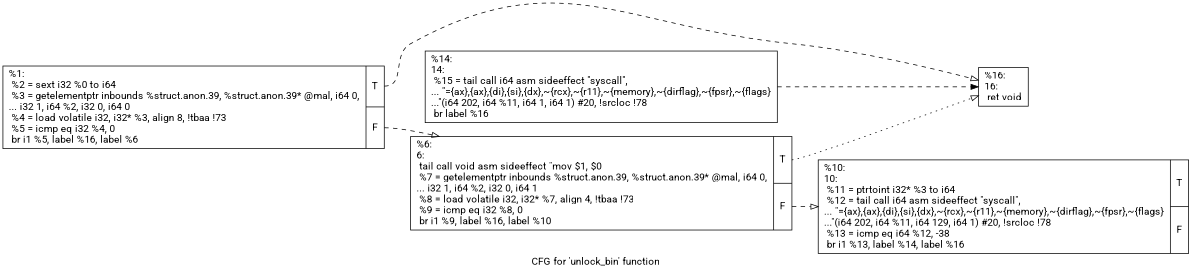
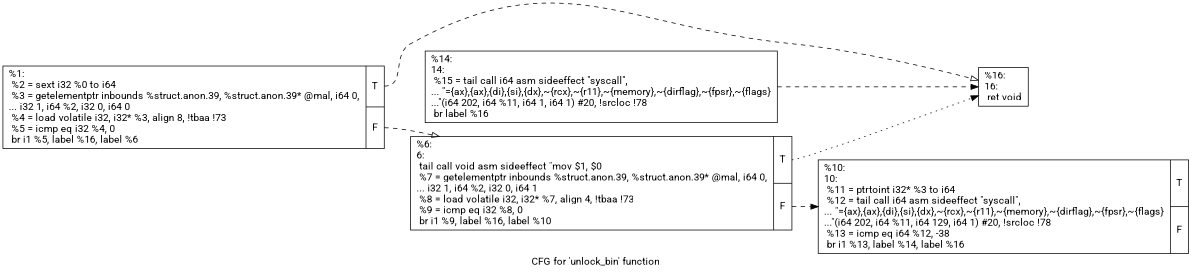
edge "%6:" -> "%16:": arrowhead onormal -> normal
edge "%6:" -> "%10:": arrowhead onormal -> normal
